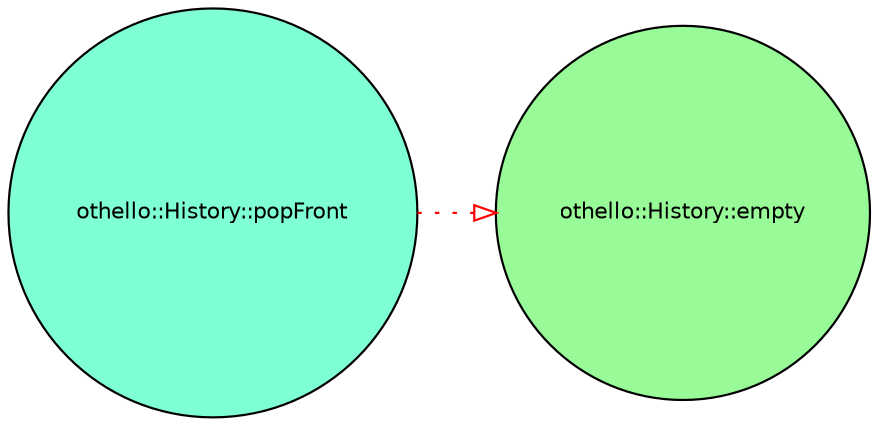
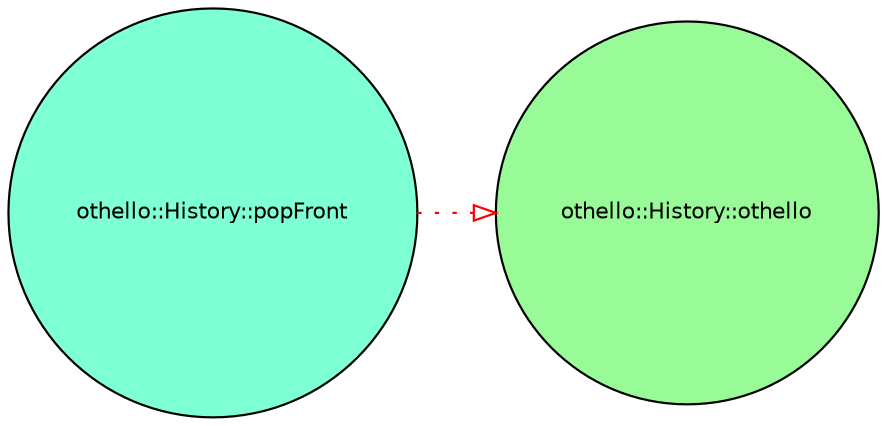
node "othello::History::empty": label "othello::History::empty" -> "othello::History::othello"
